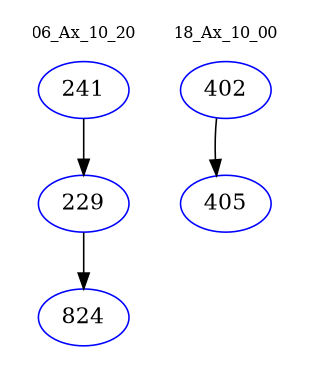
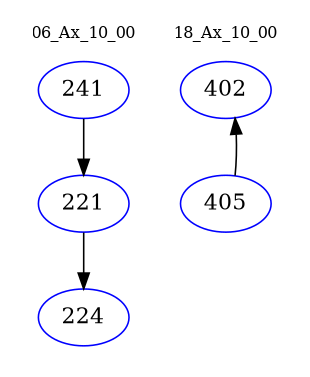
cluster "06_Ax_10_20": label "06_Ax_10_20" -> "06_Ax_10_00"
edge "402" -> "405": reversed
node "229": label "229" -> "221"
node "824": label "824" -> "224"
